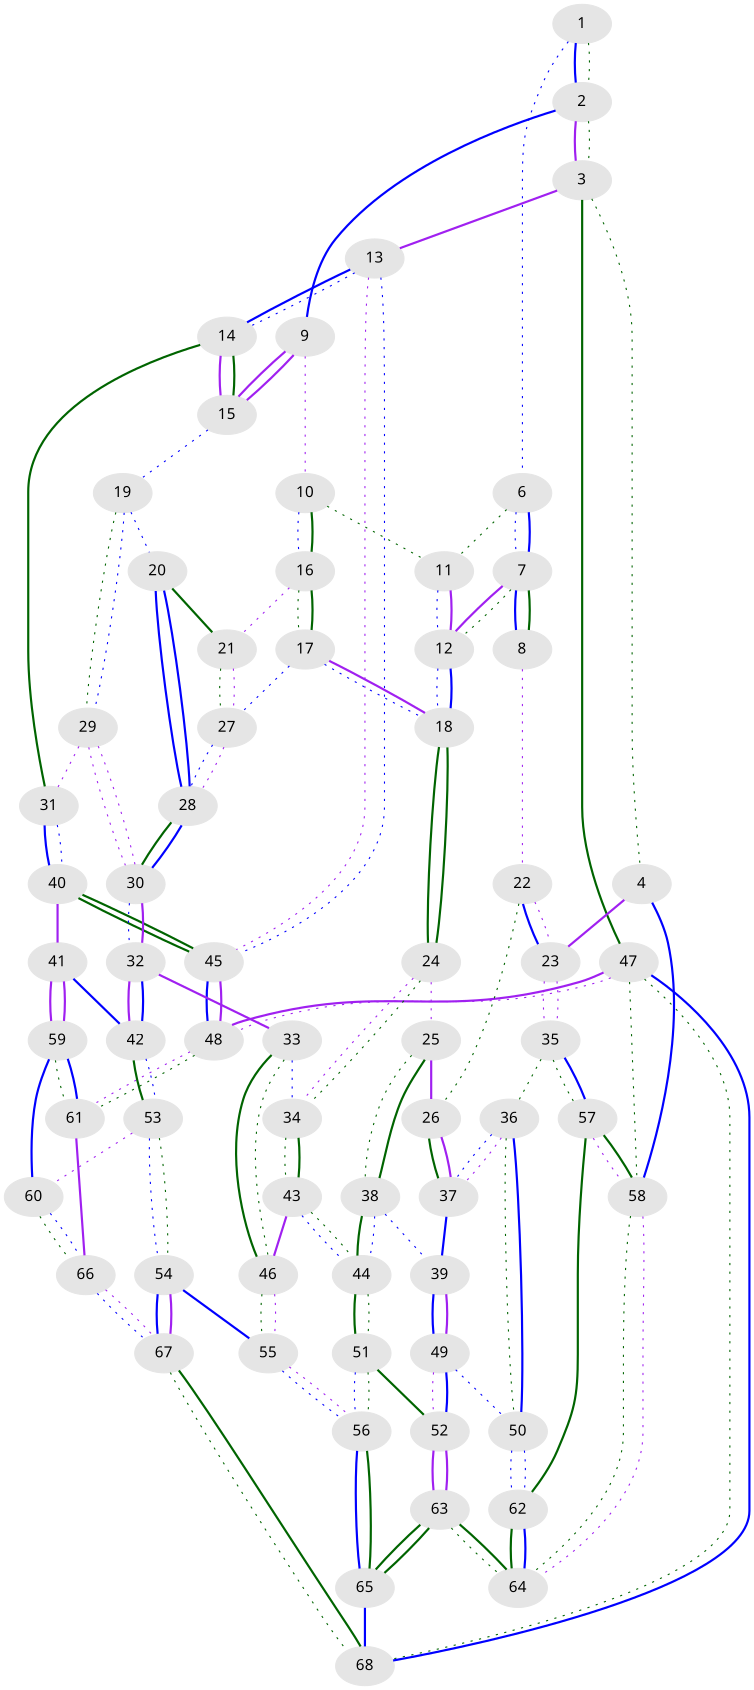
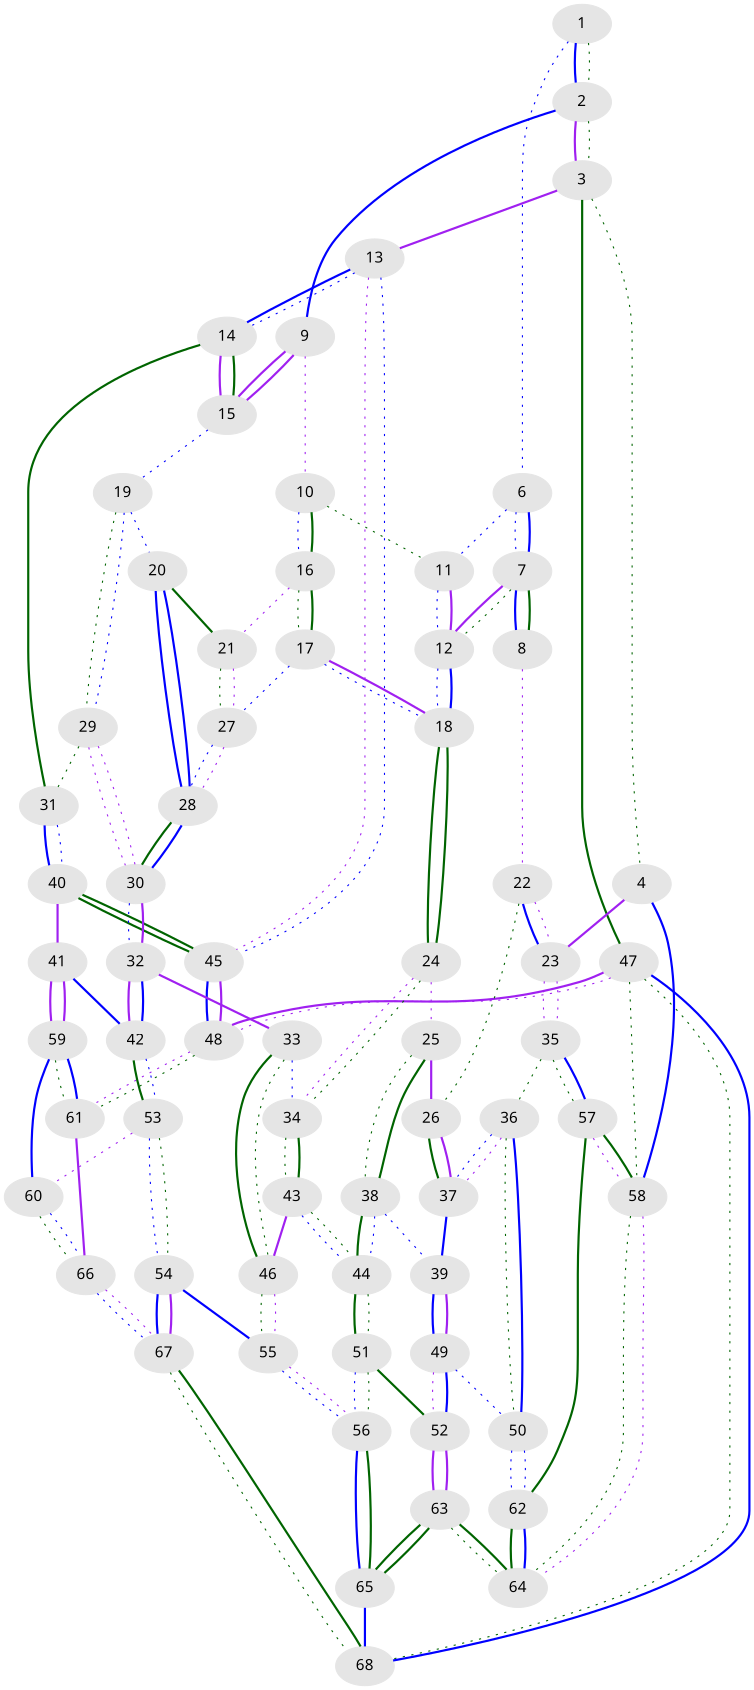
edge "6" -- "11": color darkgreen -> blue
edge "29" -- "31": color purple -> darkgreen
